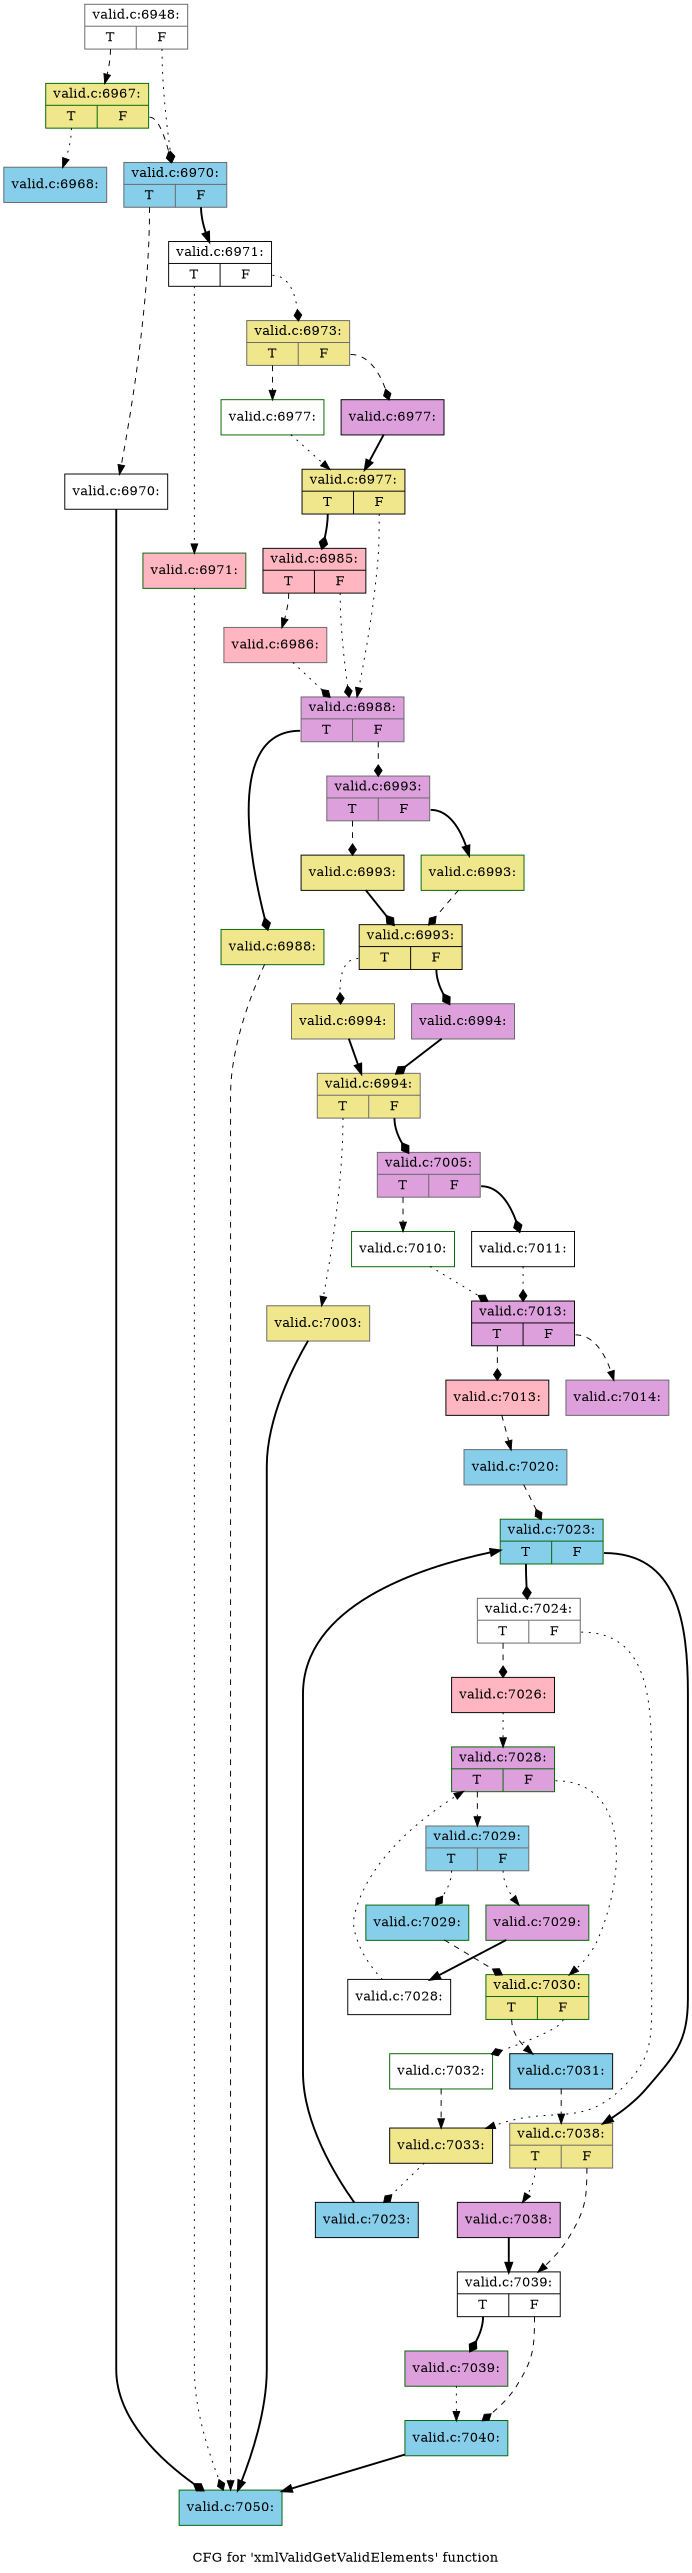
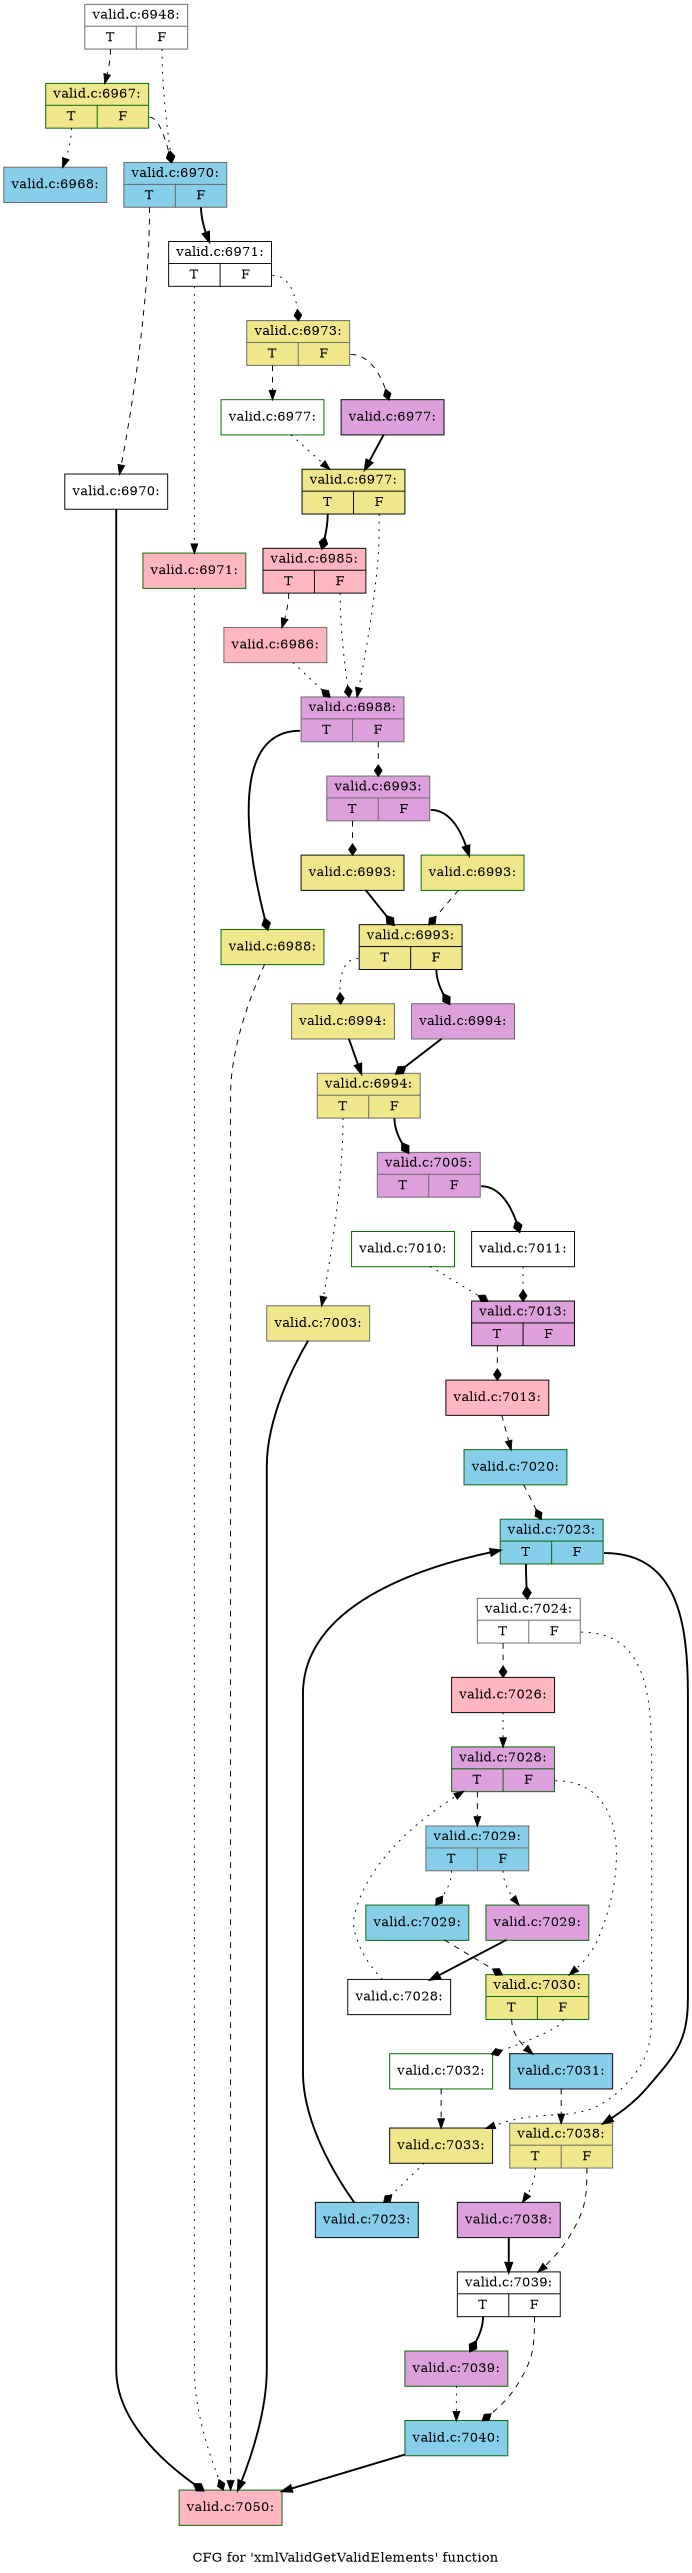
edge "valid.c:7005:" -> "valid.c:7010:": removed
node "valid.c:7014:": removed
node "valid.c:7020:": color gray40 -> darkgreen
node "valid.c:7050:": fillcolor skyblue -> lightpink
